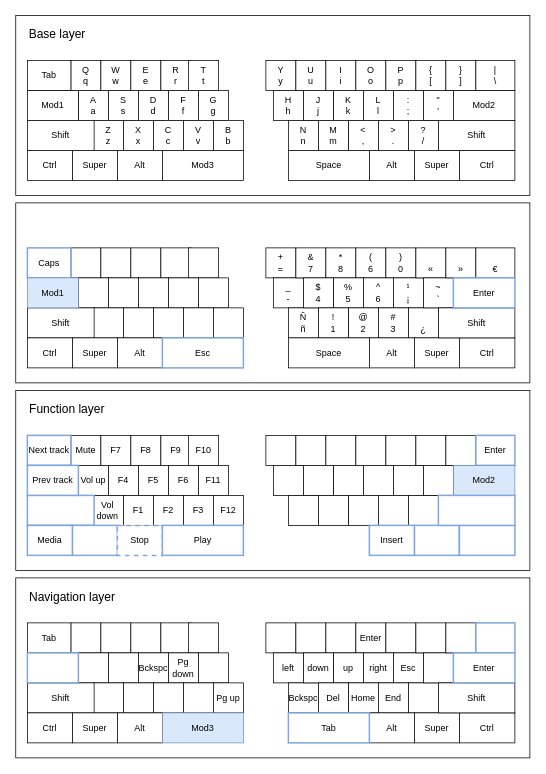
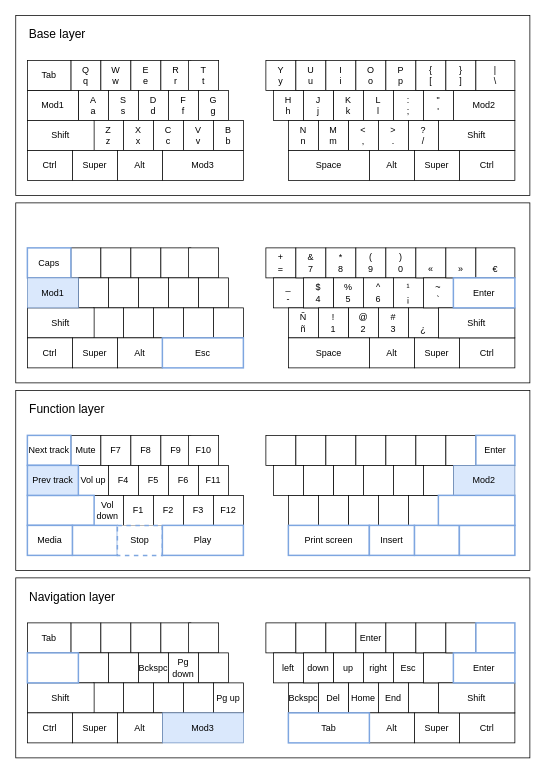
node "( 6": label "( 6" -> "( 9"
node "Prev track": fillcolor #ffffff -> #dae8fc
node "Print screen": added
